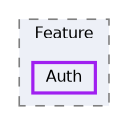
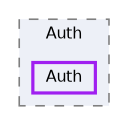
cluster "Feature": label "Feature" -> "Auth"
